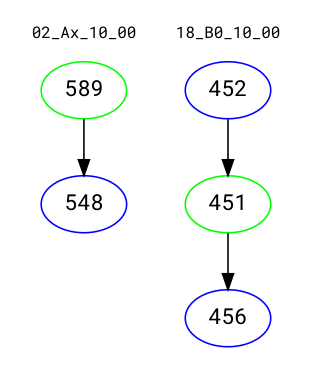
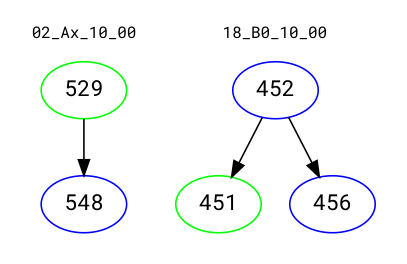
node "589": label "589" -> "529"
edge "451" -> "456": now "452" -> "456"
